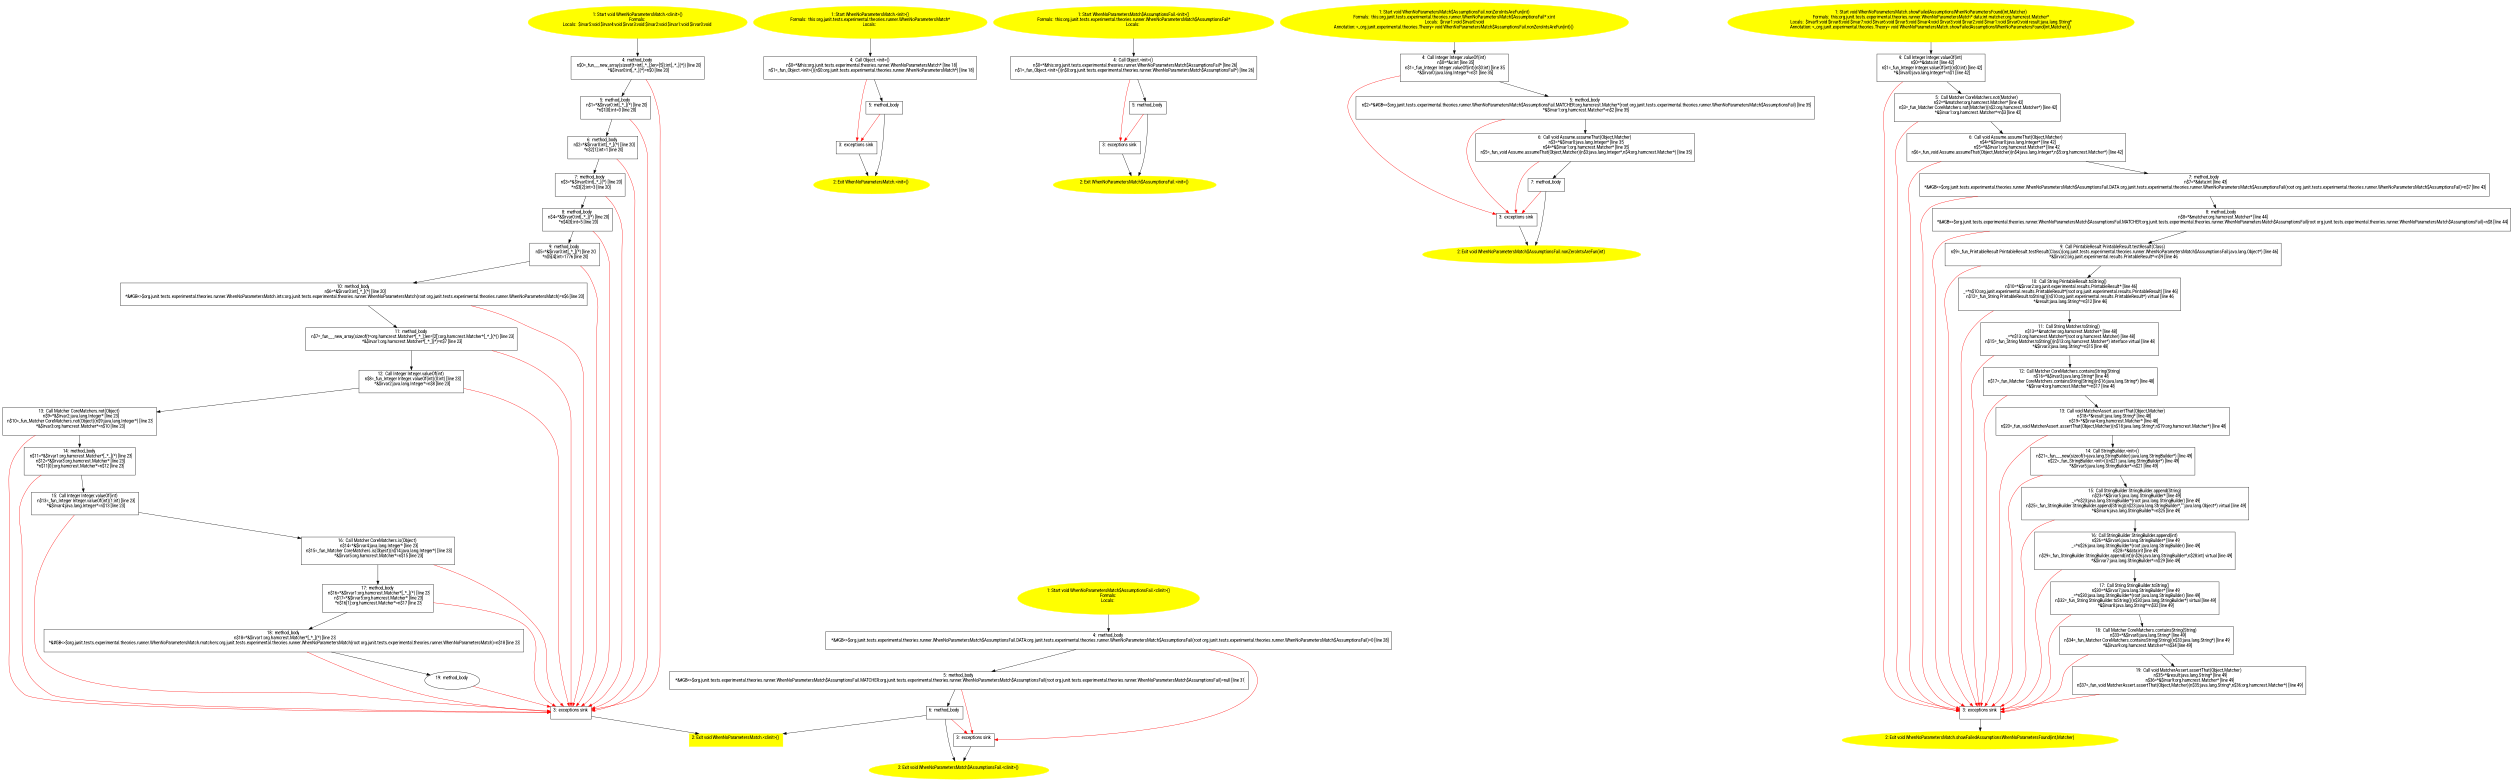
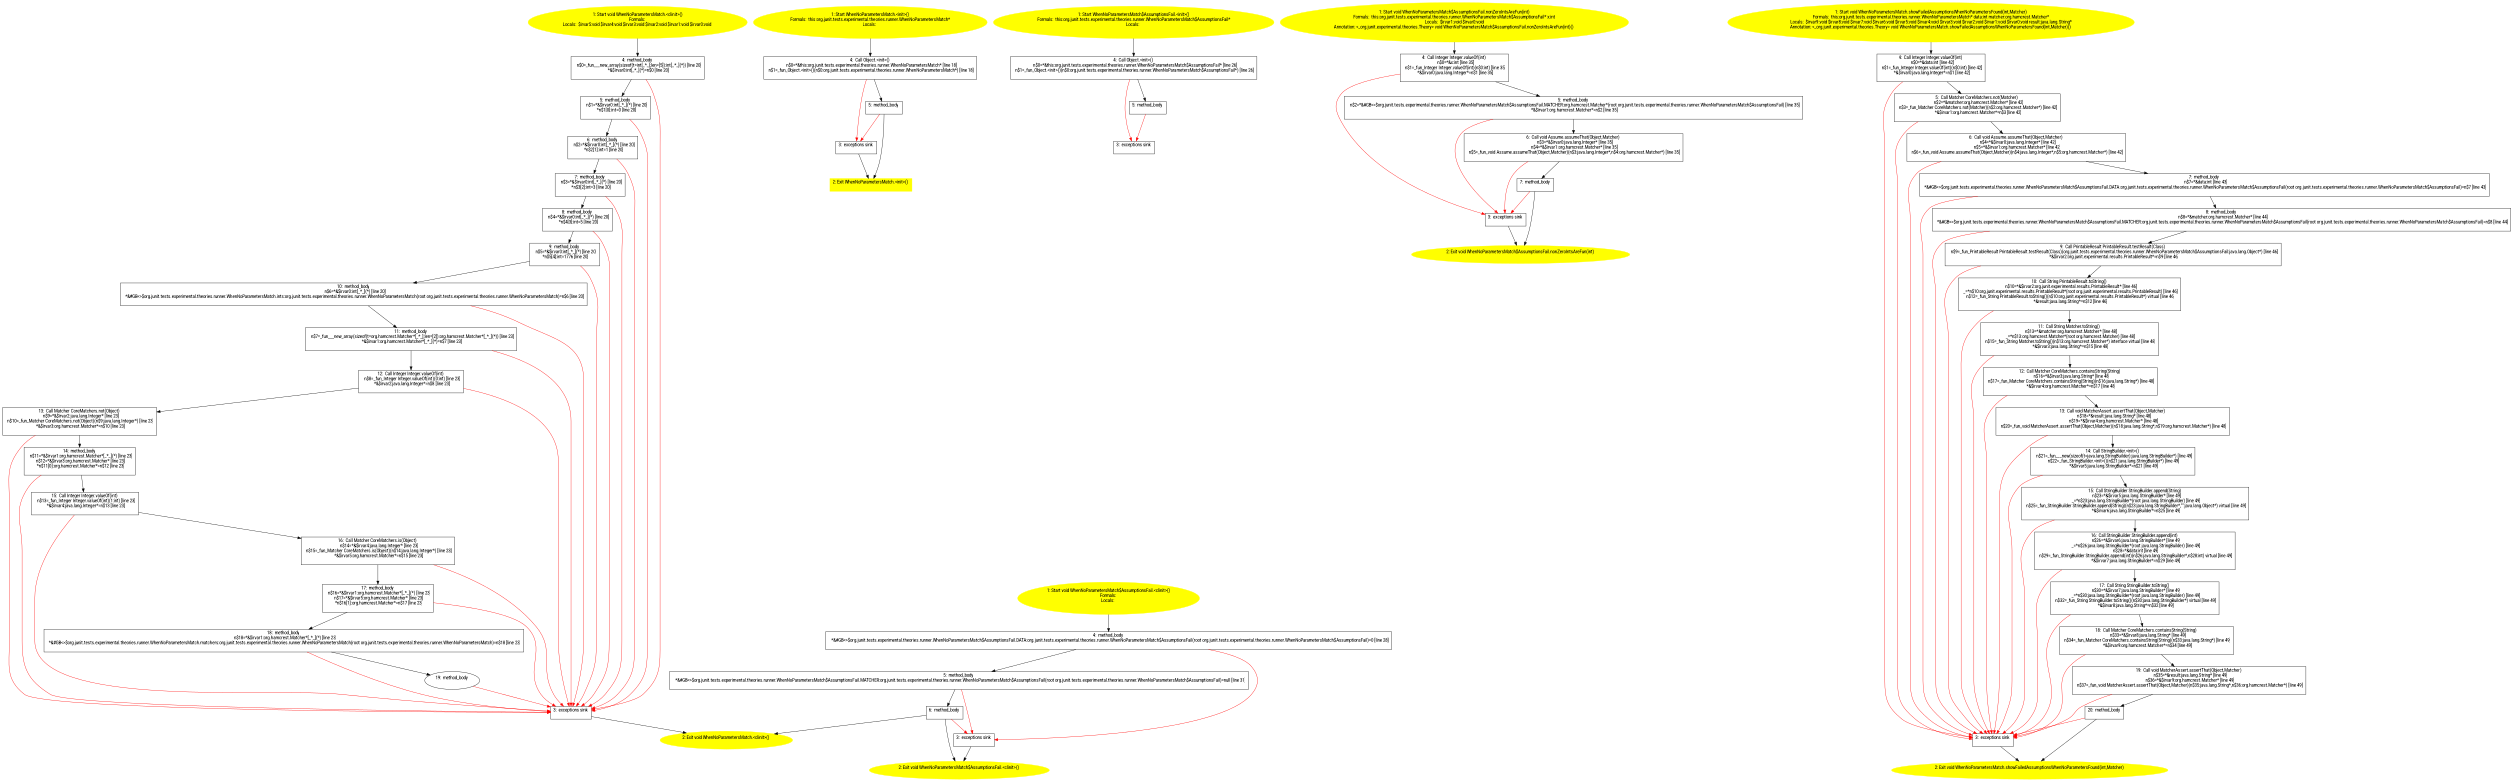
node "2: Exit WhenNoParametersMatch.<init>()": shape ellipse -> box
node "2: Exit WhenNoParametersMatch$AssumptionsFail.<init>()": removed
node "20:  method_body": added
node "2: Exit void WhenNoParametersMatch.<clinit>()": shape box -> ellipse
